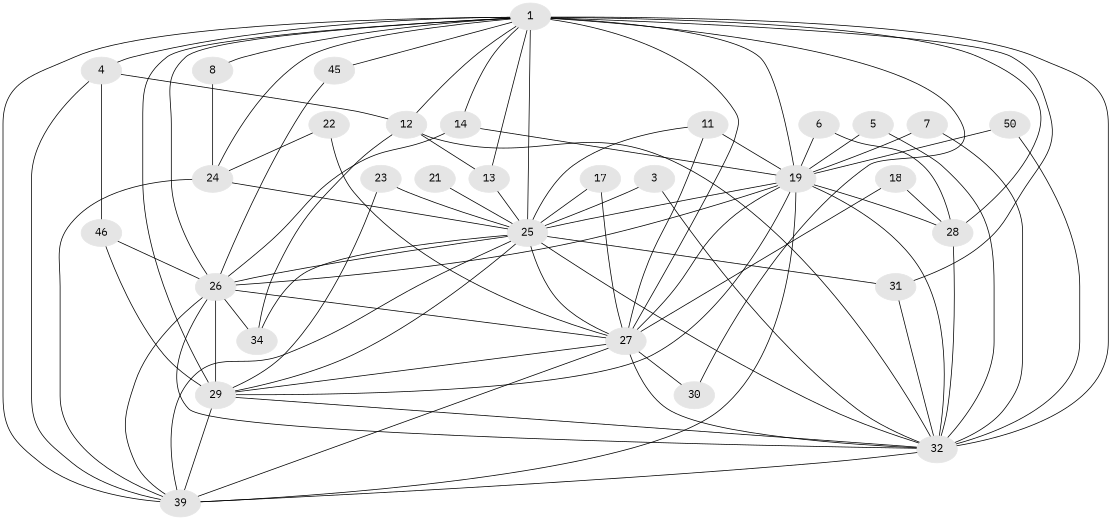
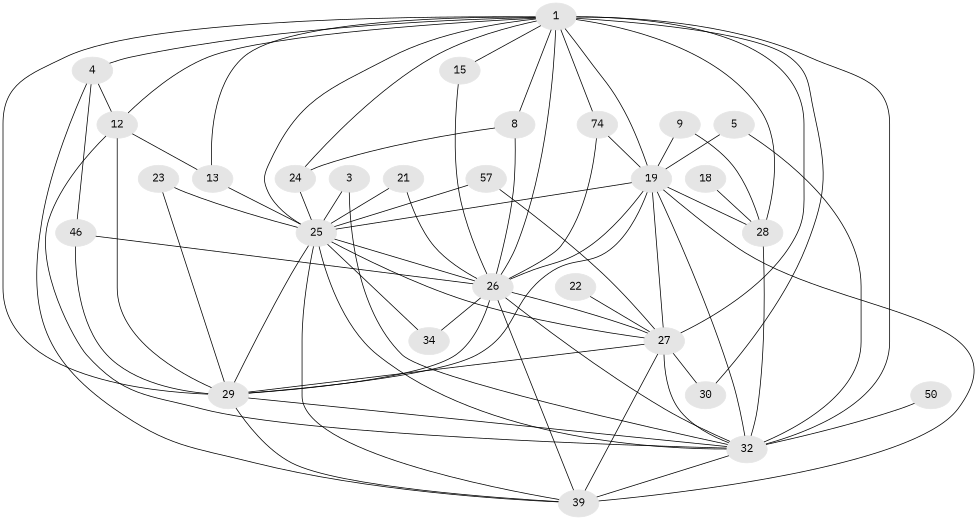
node "45": label "45" -> "15"
edge "1" -- "39": removed
node "14": label "14" -> "74"
node "11": removed
node "6": label "6" -> "9"
node "7": removed
edge "22" -- "24": removed
edge "50" -- "19": removed
node "17": label "17" -> "57"
edge "8" -- "26": added
edge "12" -- "34": now "12" -- "29"
edge "21" -- "26": added
edge "18" -- "27": removed
node "31": removed
edge "24" -- "39": removed
